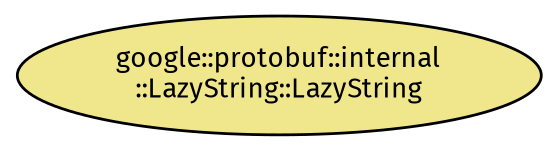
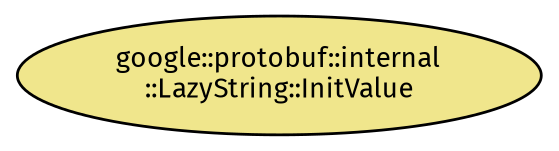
node "google::protobuf::internal ::LazyString::LazyString": label "google::protobuf::internal ::LazyString::LazyString" -> "google::protobuf::internal ::LazyString::InitValue"
